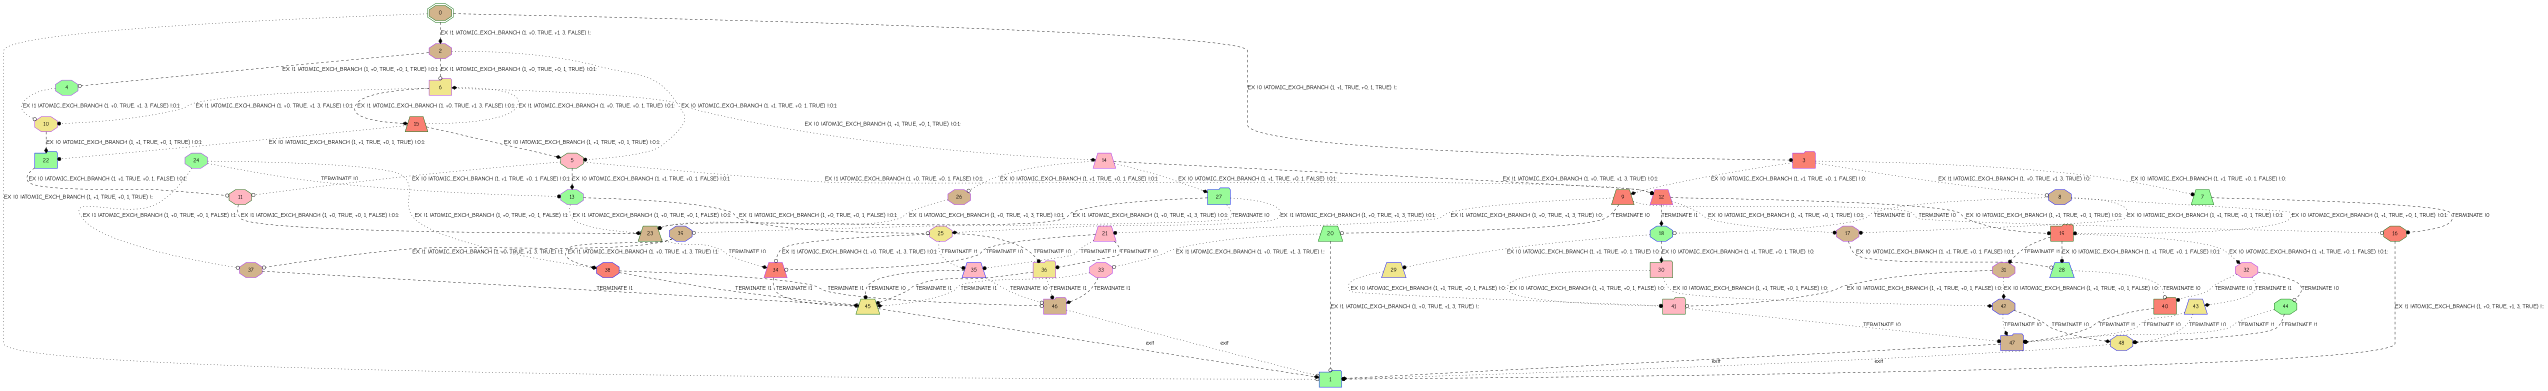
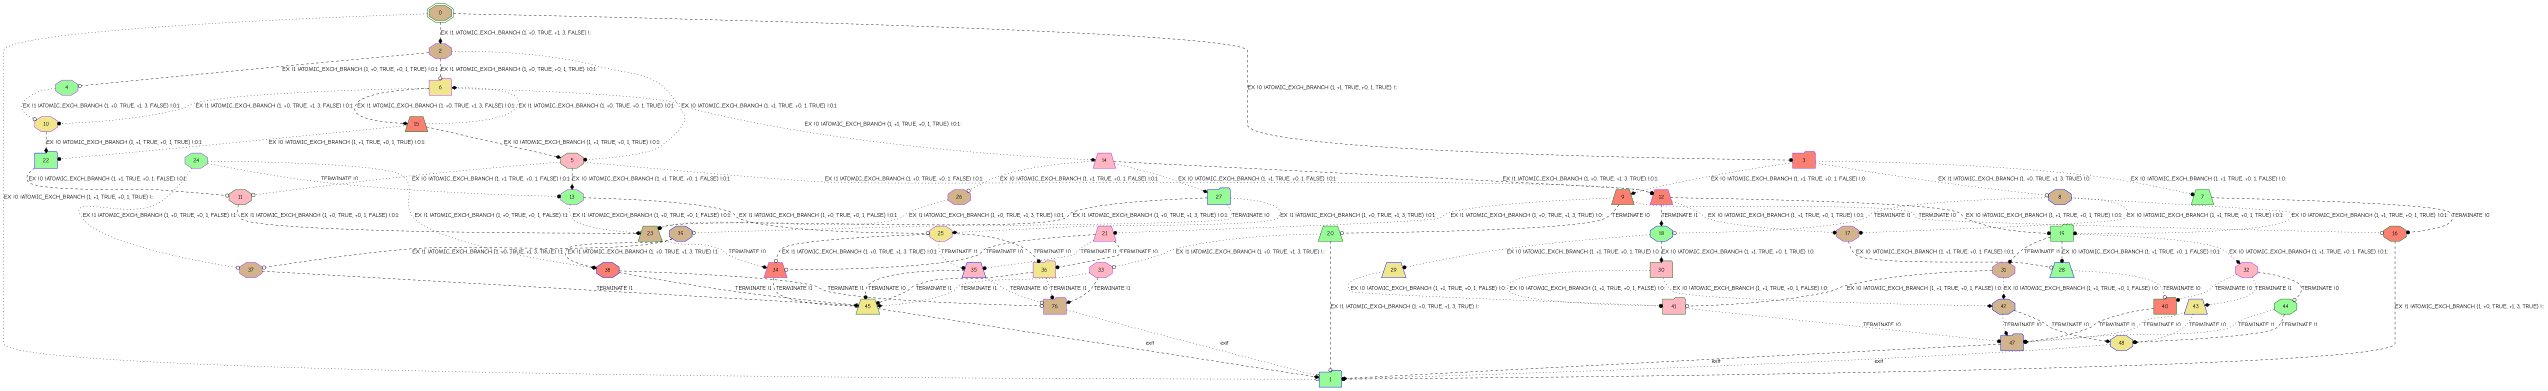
node "19": fillcolor salmon -> palegreen
node "46": label "46" -> "76"
